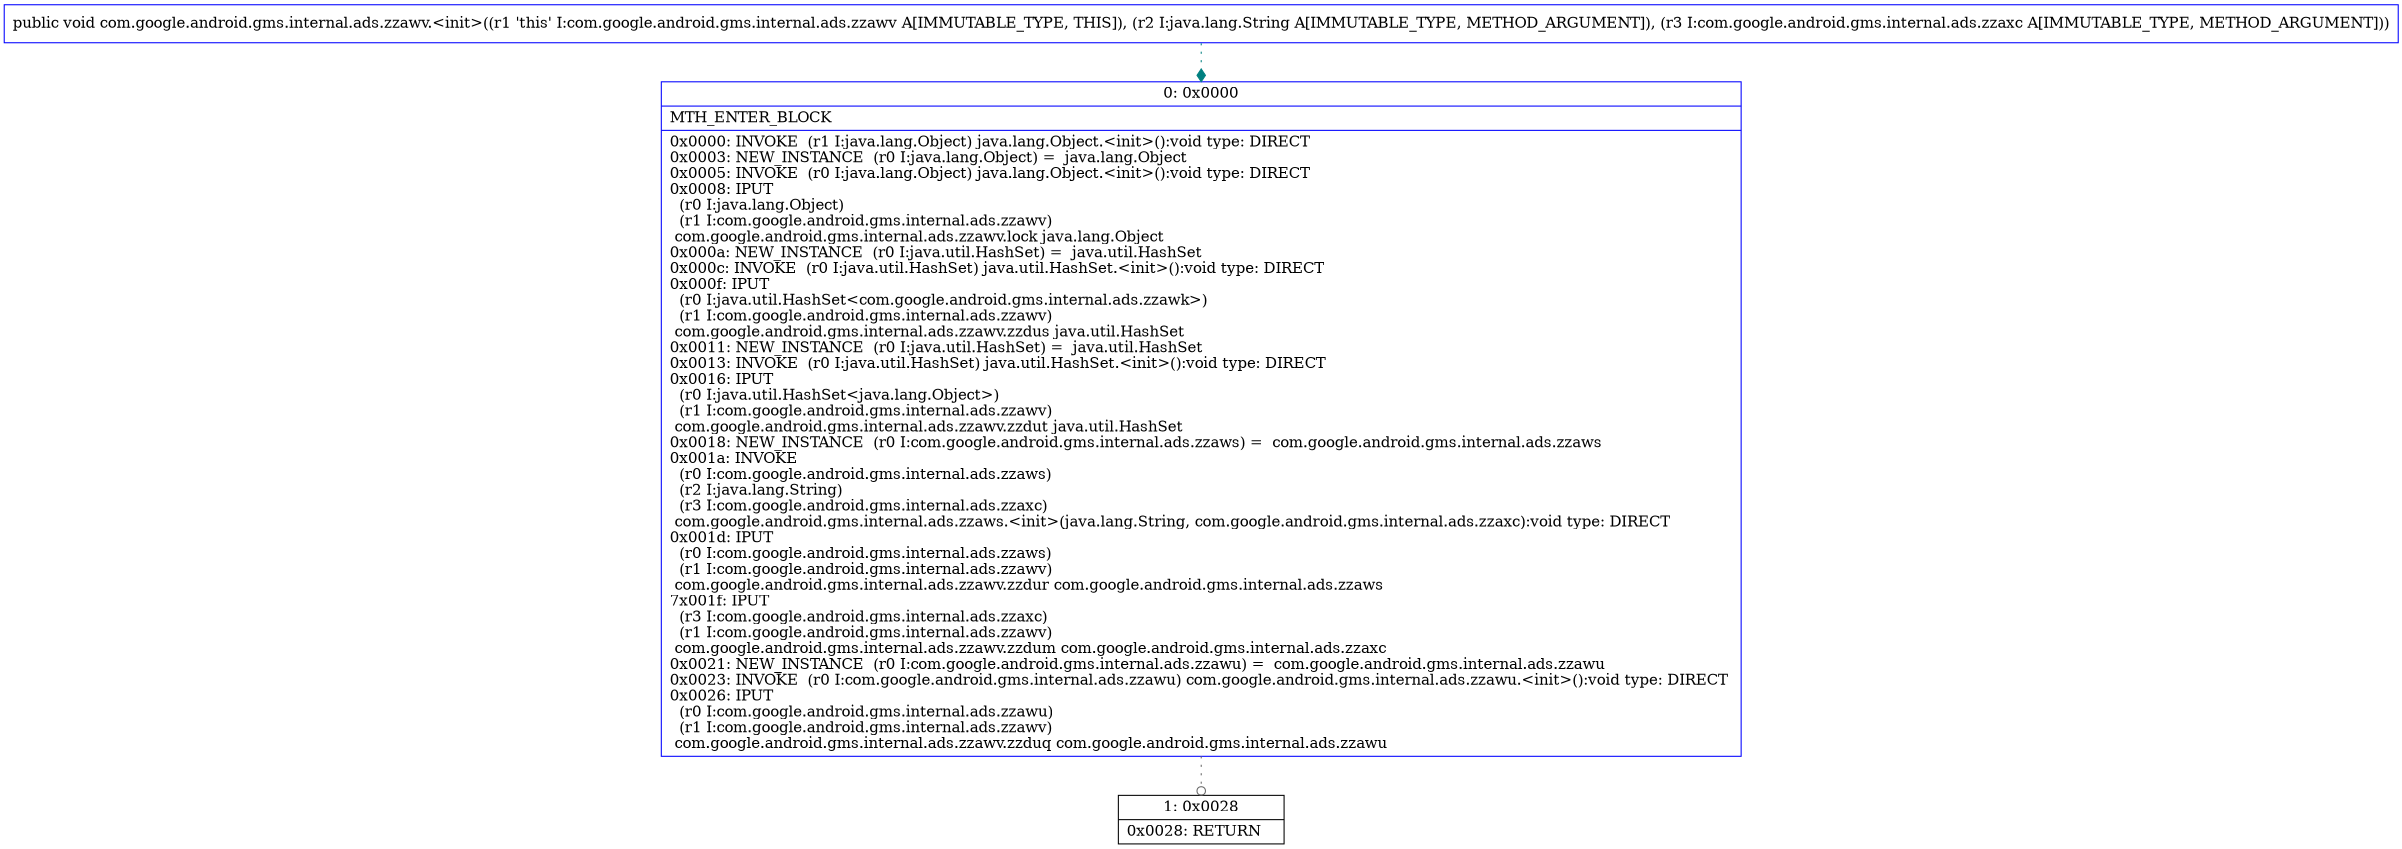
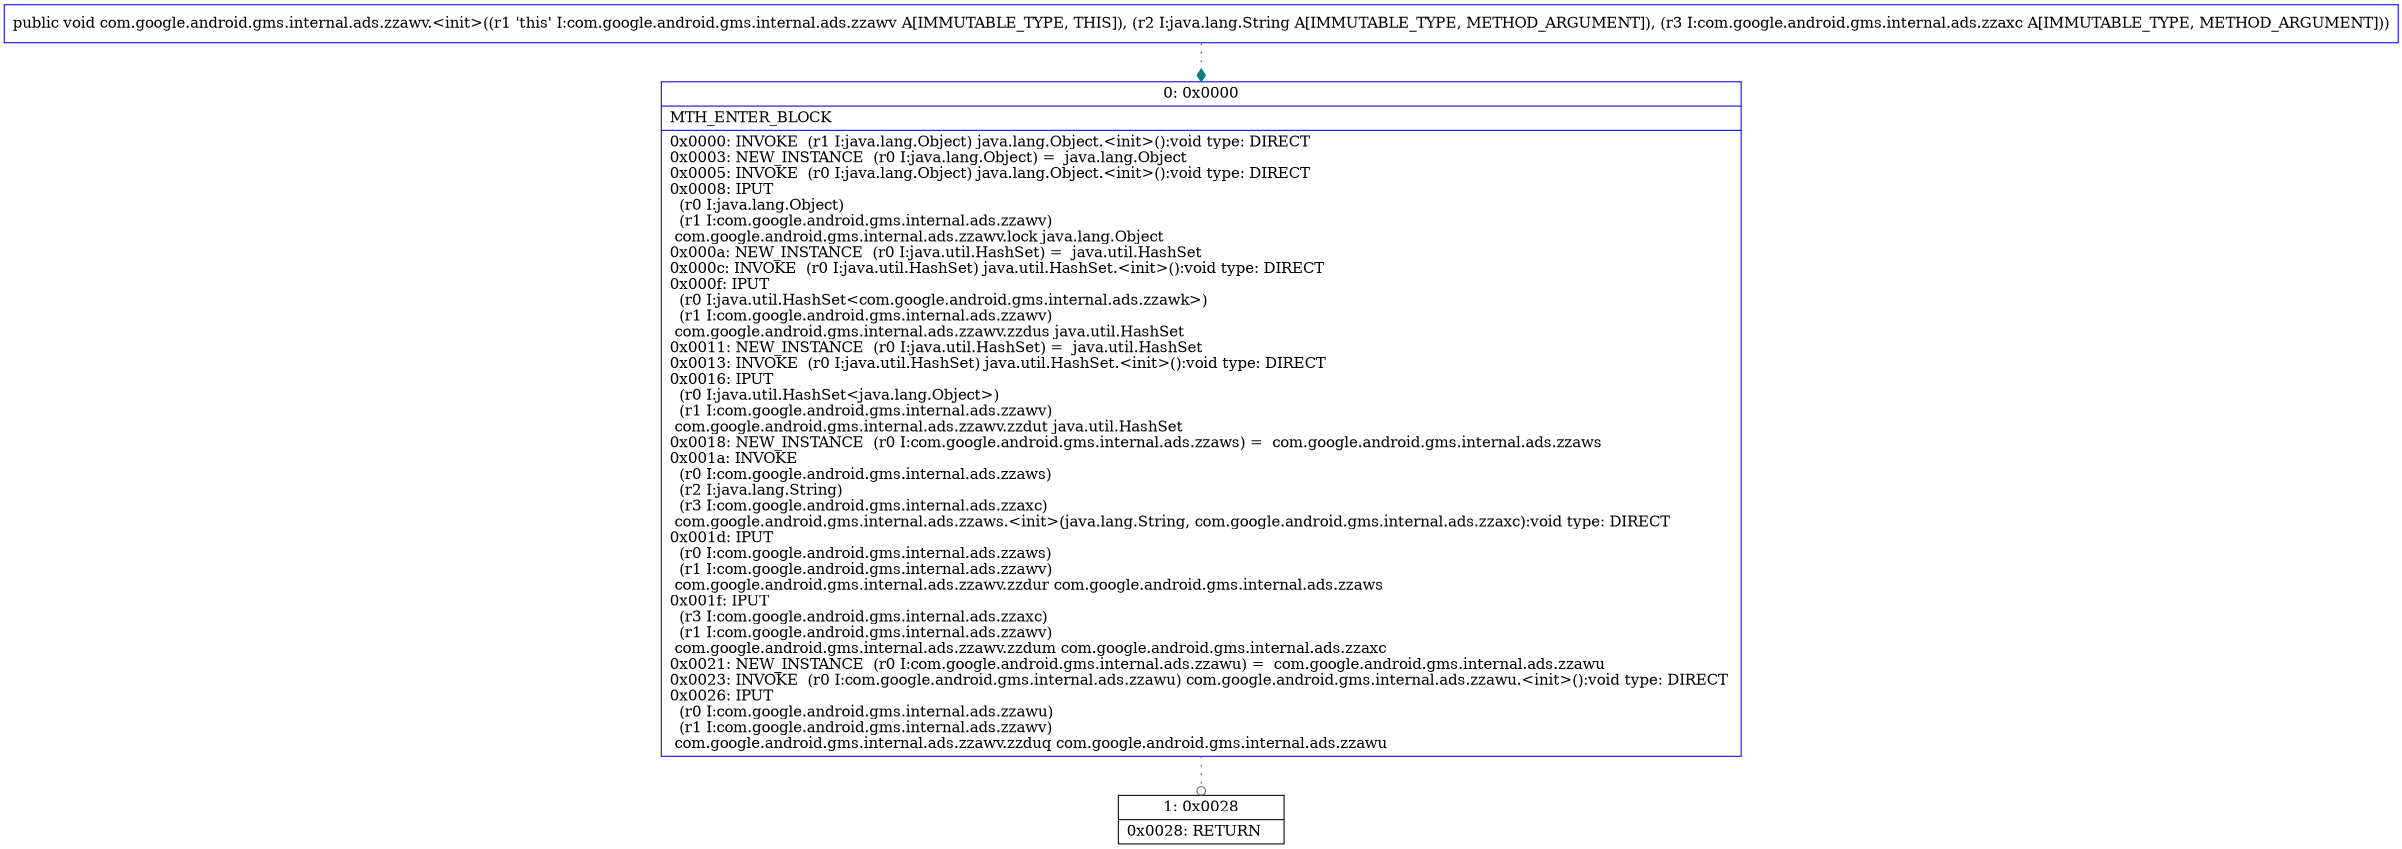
node "0: 0x0000": text "7x001f: IPUT" -> "0x001f: IPUT"
